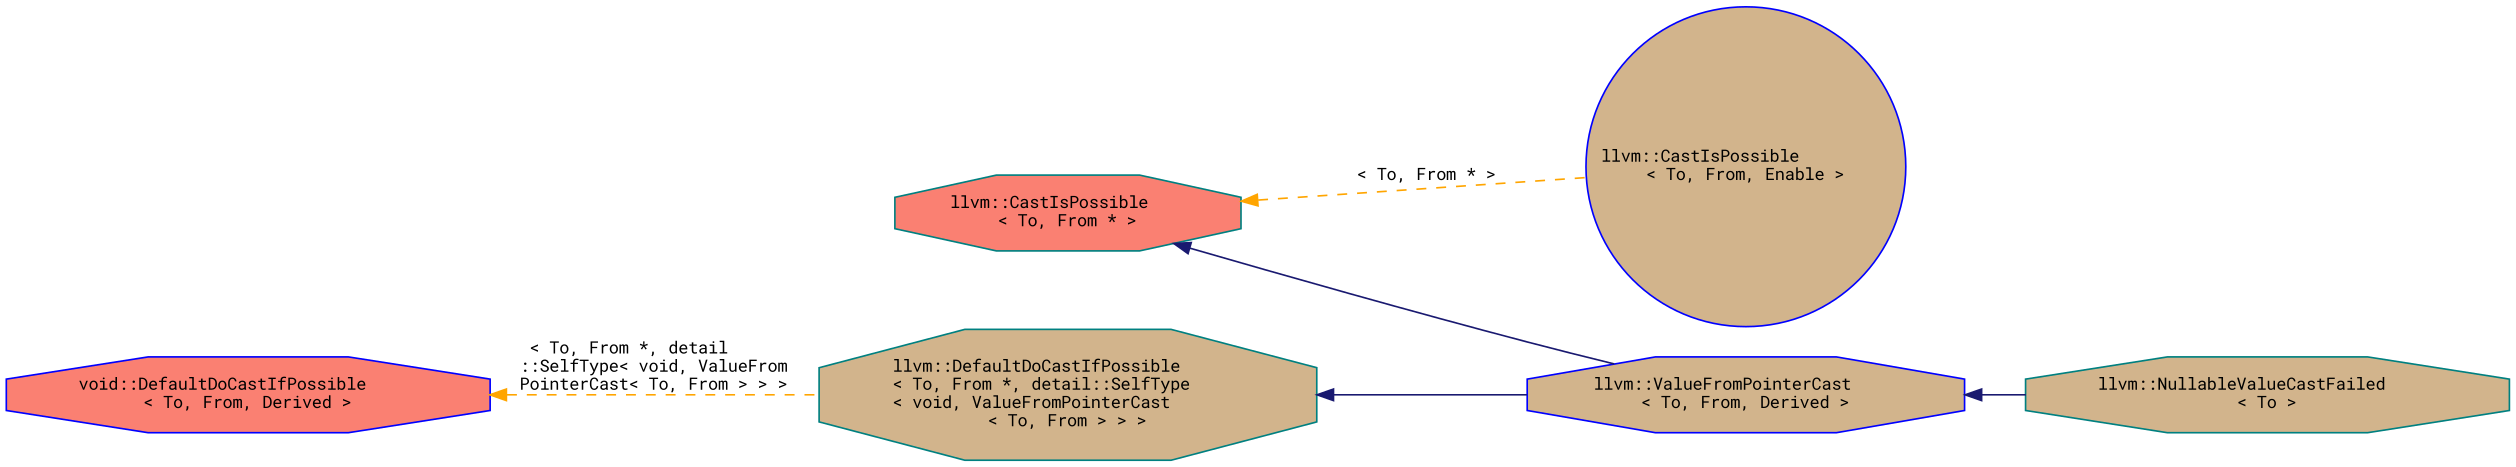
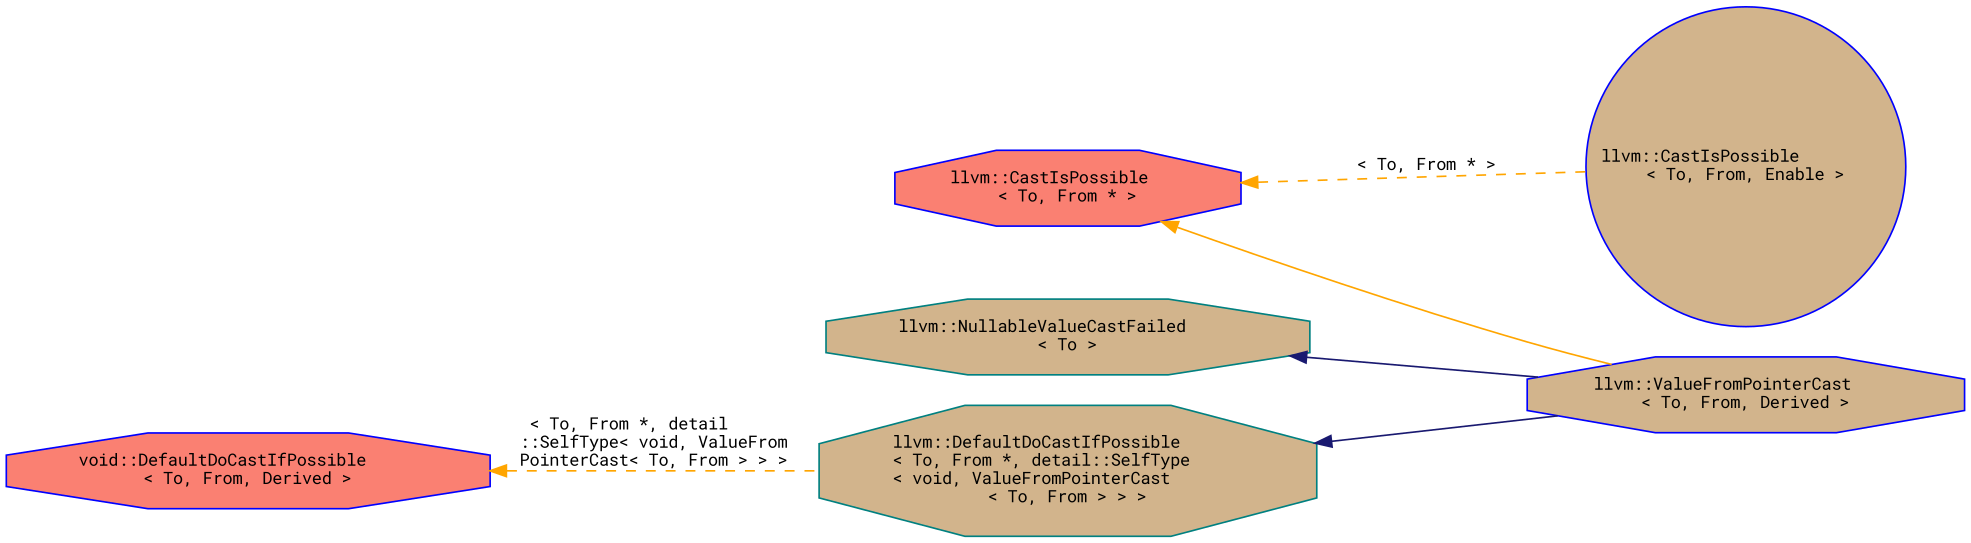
node "llvm::CastIsPossible < To, From * >": color teal -> blue
edge "llvm::ValueFromPointerCast < To, From, Derived >" -> "llvm::CastIsPossible < To, From * >": color midnightblue -> orange
edge "llvm::NullableValueCastFailed < To >" -> "llvm::ValueFromPointerCast < To, From, Derived >": reversed
